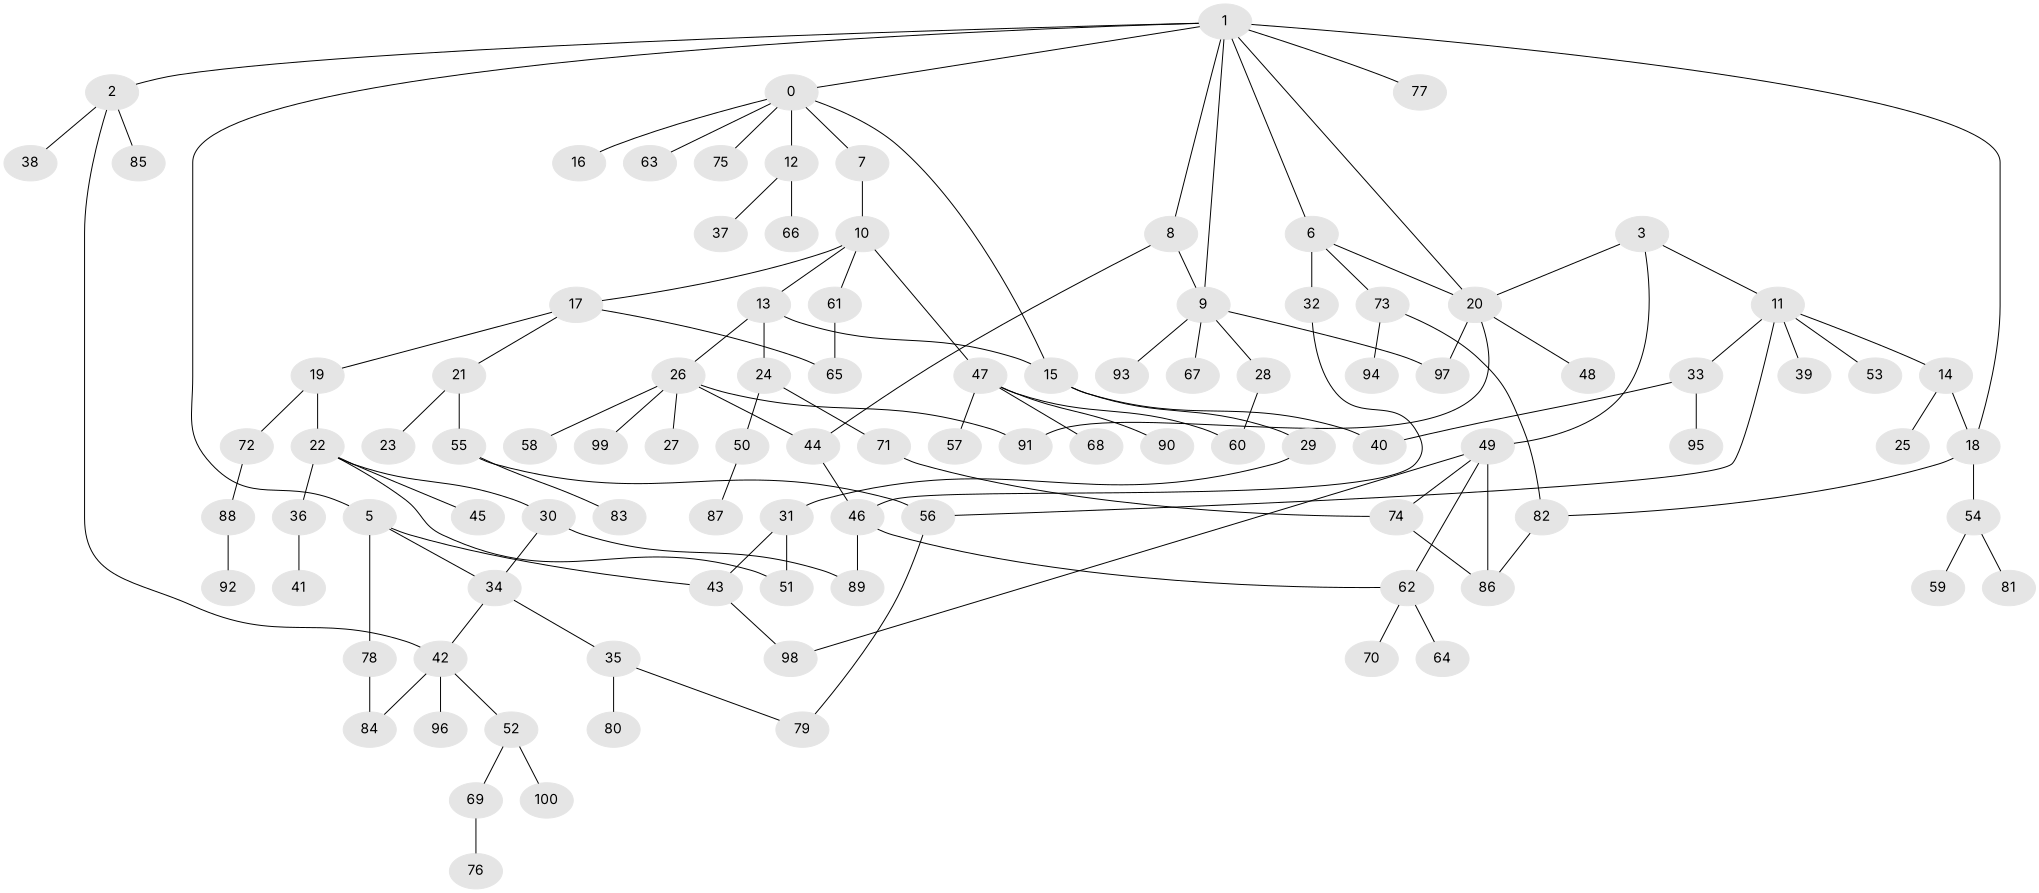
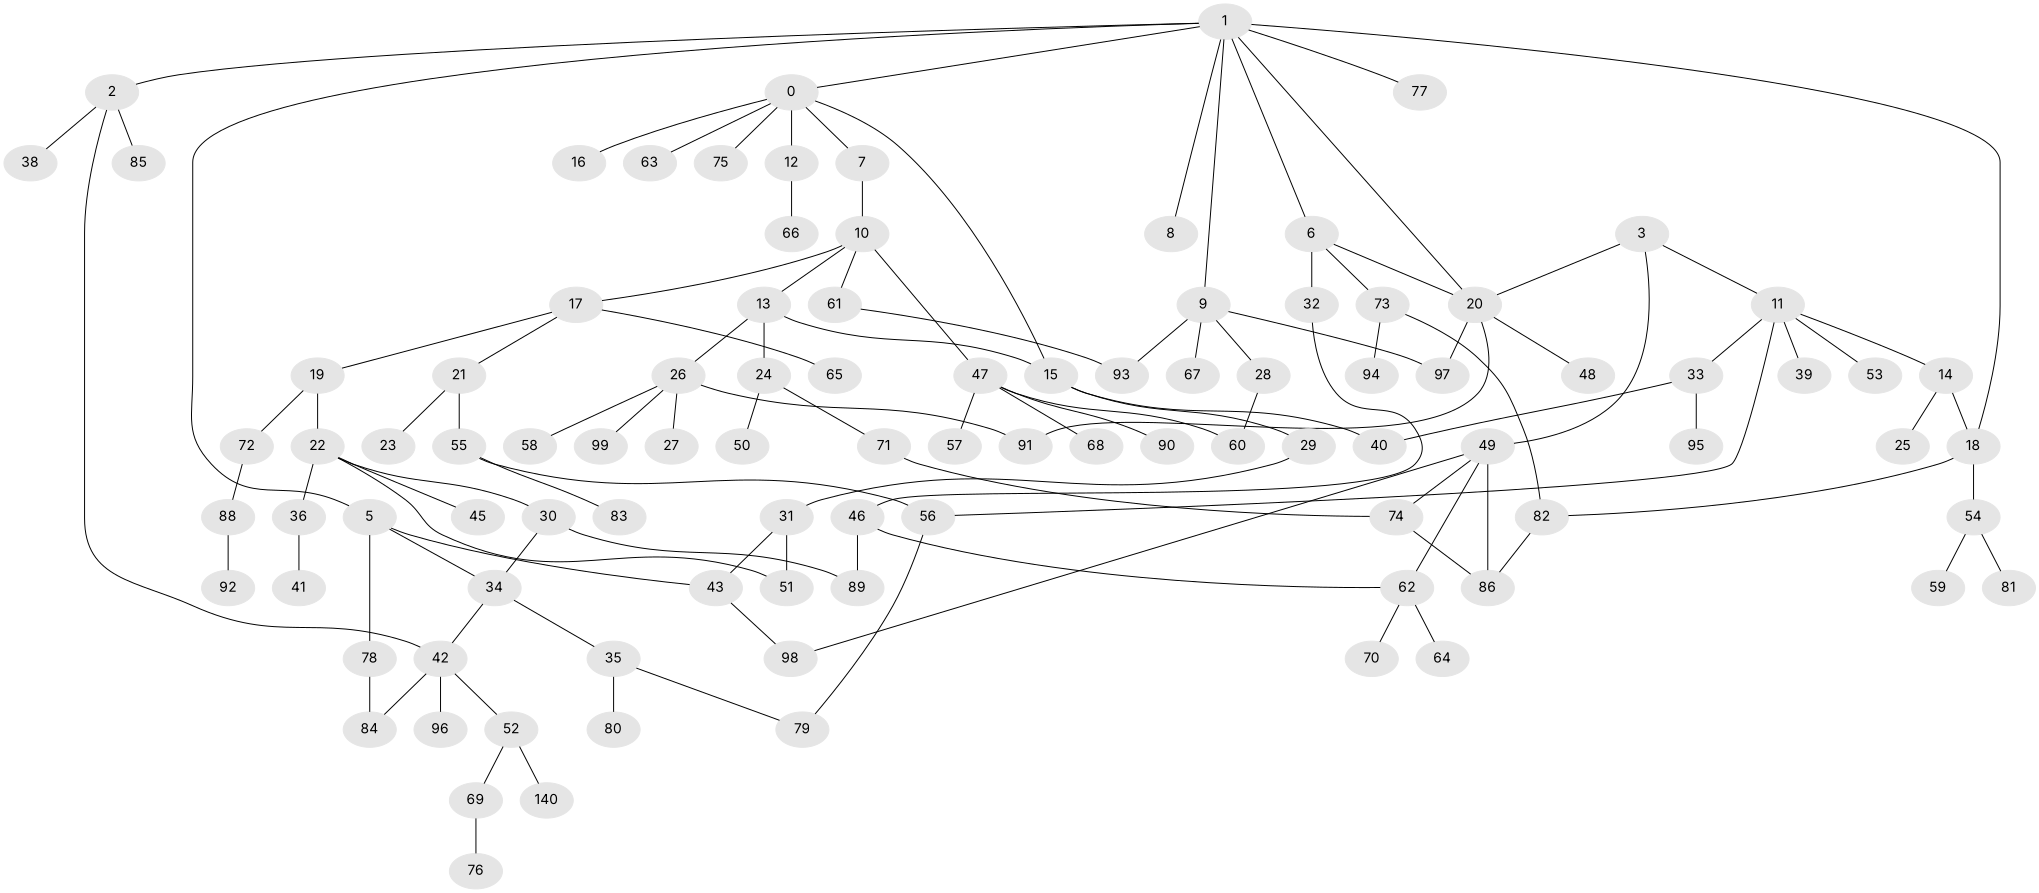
node "37": removed
edge "8" -- "9": removed
edge "61" -- "65": now "61" -- "93"
node "44": removed
node "87": removed
node "100": label "100" -> "140"
